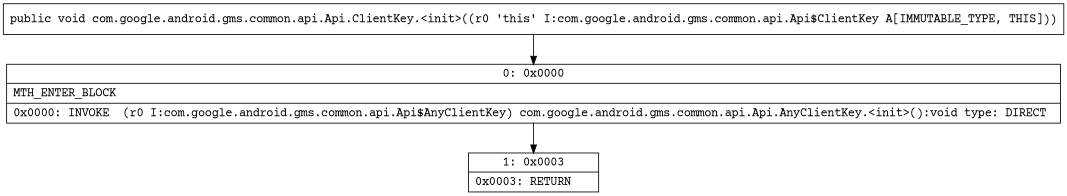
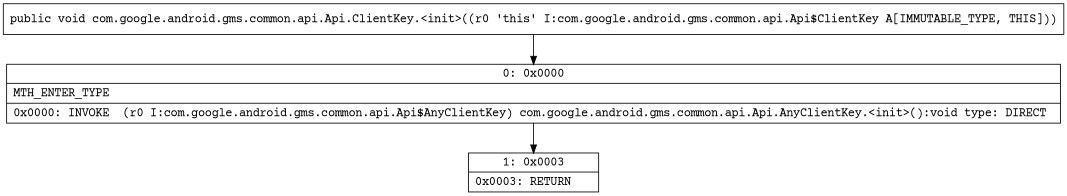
node "0: 0x0000": text "MTH_ENTER_BLOCK" -> "MTH_ENTER_TYPE"
